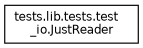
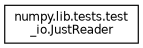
node "tests.lib.tests.test _io.JustReader": label "tests.lib.tests.test _io.JustReader" -> "numpy.lib.tests.test _io.JustReader"
